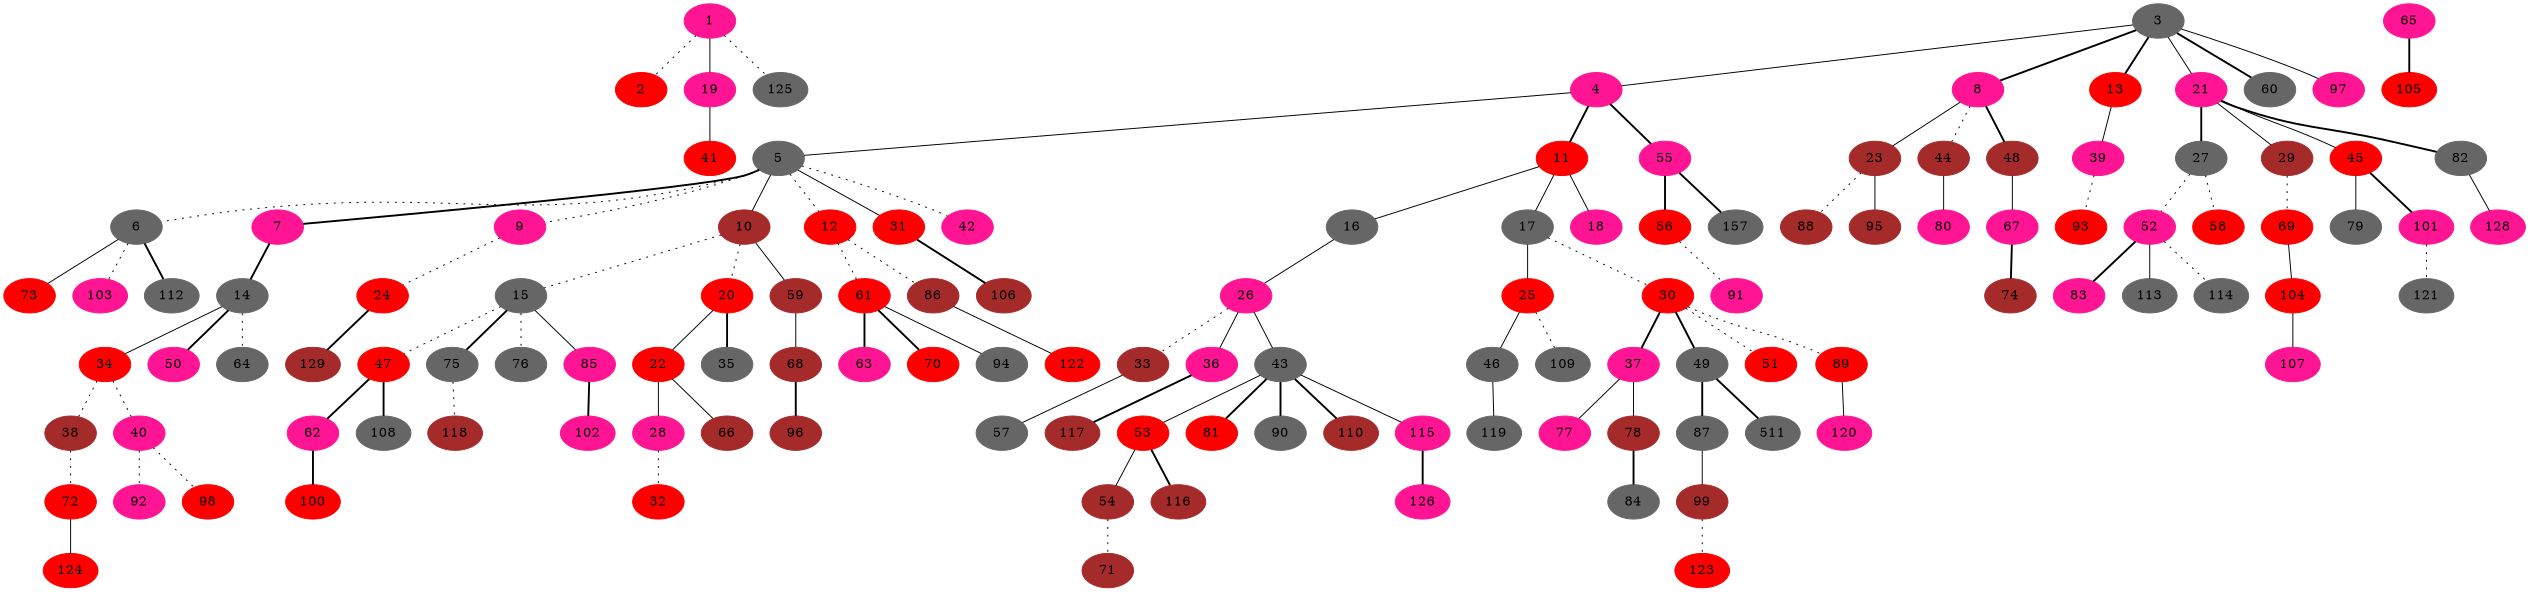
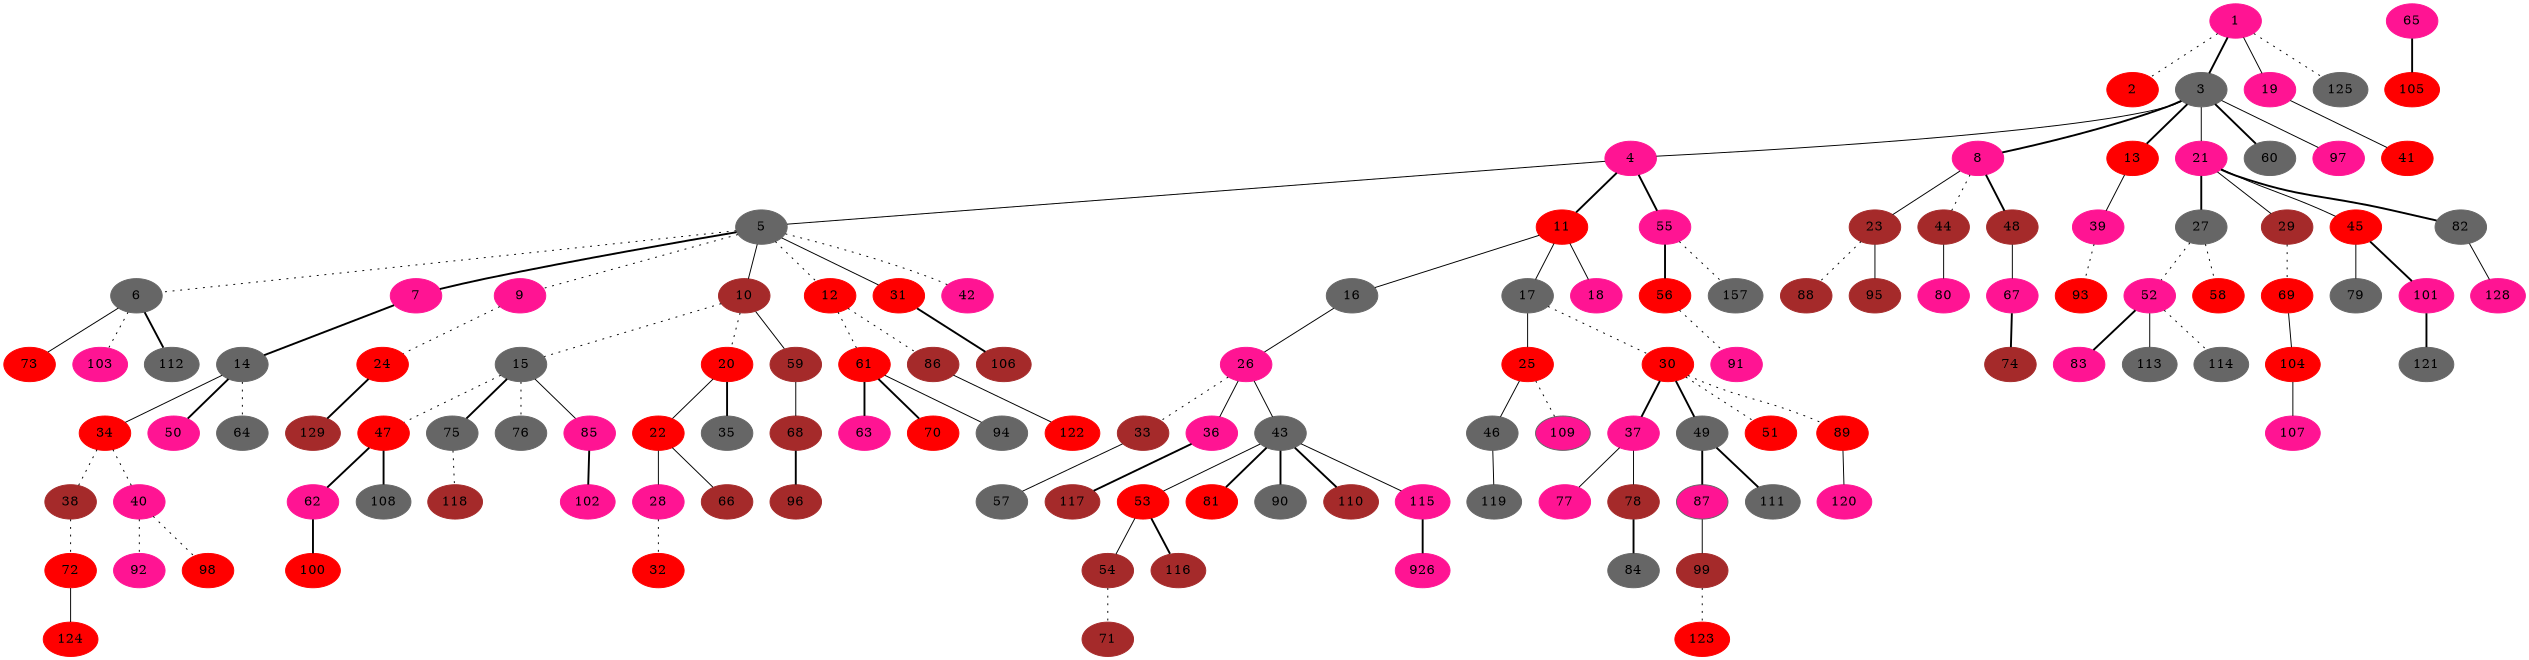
edge "1" -- "3": added
edge "55" -- "157": style bold -> dotted
edge "101" -- "121": style dotted -> bold
node "109": fillcolor gray40 -> deeppink
node "87": fillcolor gray40 -> deeppink
node "511": label "511" -> "111"
node "126": label "126" -> "926"
